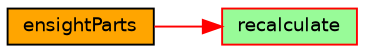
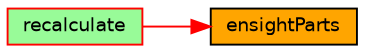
edge "ensightParts" -> "recalculate": reversed
